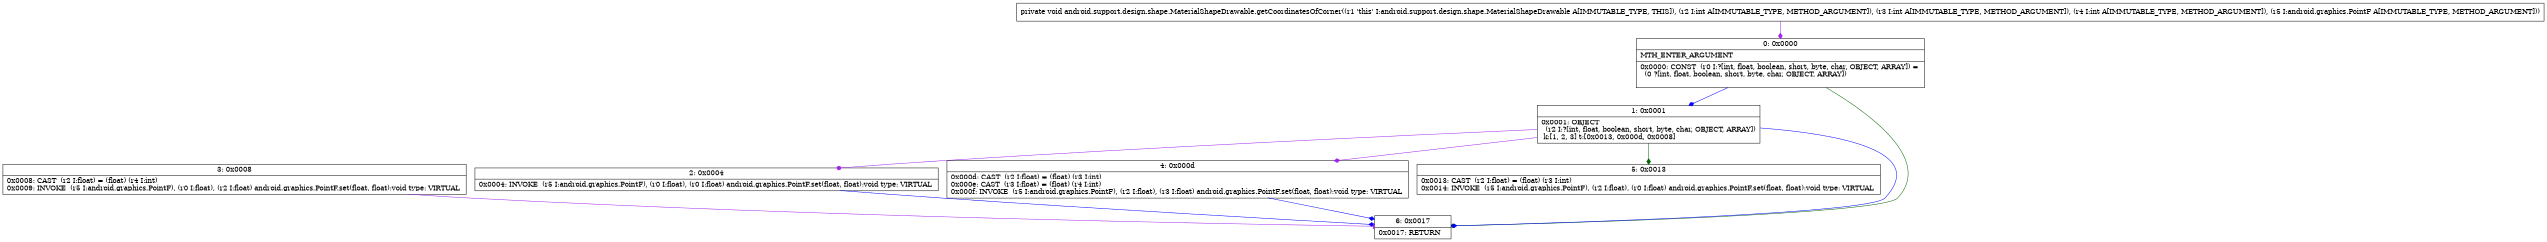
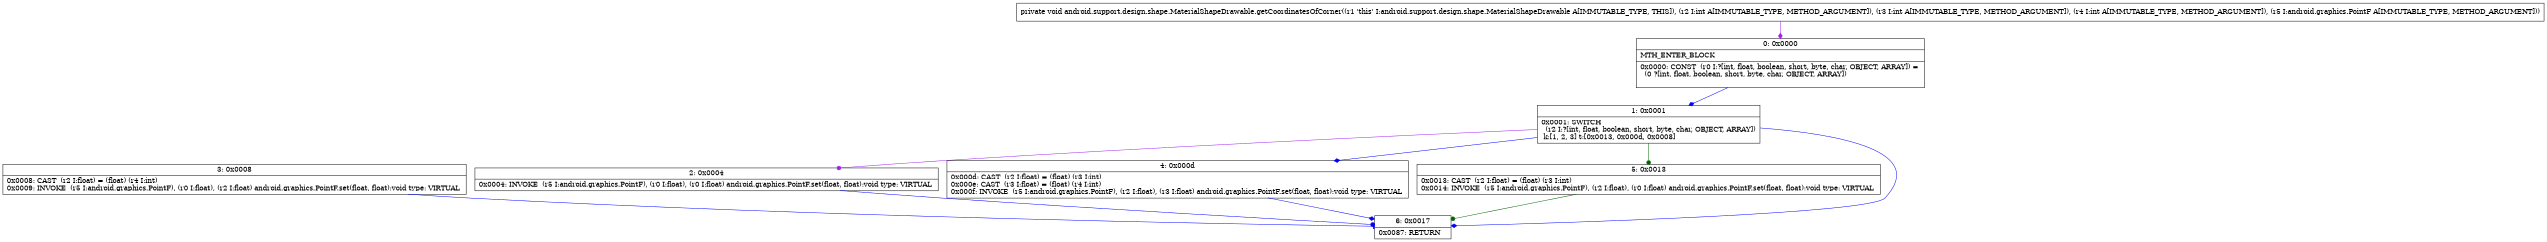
node "0: 0x0000": text "MTH_ENTER_ARGUMENT" -> "MTH_ENTER_BLOCK"
node "1: 0x0001": text "0x0001: OBJECT" -> "0x0001: SWITCH"
edge "1: 0x0001" -> "4: 0x000d": color purple -> blue
edge "1: 0x0001" -> "5: 0x0013": arrowhead diamond -> dot
edge "0: 0x0000" -> "6: 0x0017": now "5: 0x0013" -> "6: 0x0017"
edge "2: 0x0004" -> "6: 0x0017": arrowhead diamond -> dot
edge "3: 0x0008" -> "6: 0x0017": color purple -> blue
node "6: 0x0017": text "0x0017: RETURN" -> "0x0087: RETURN"
